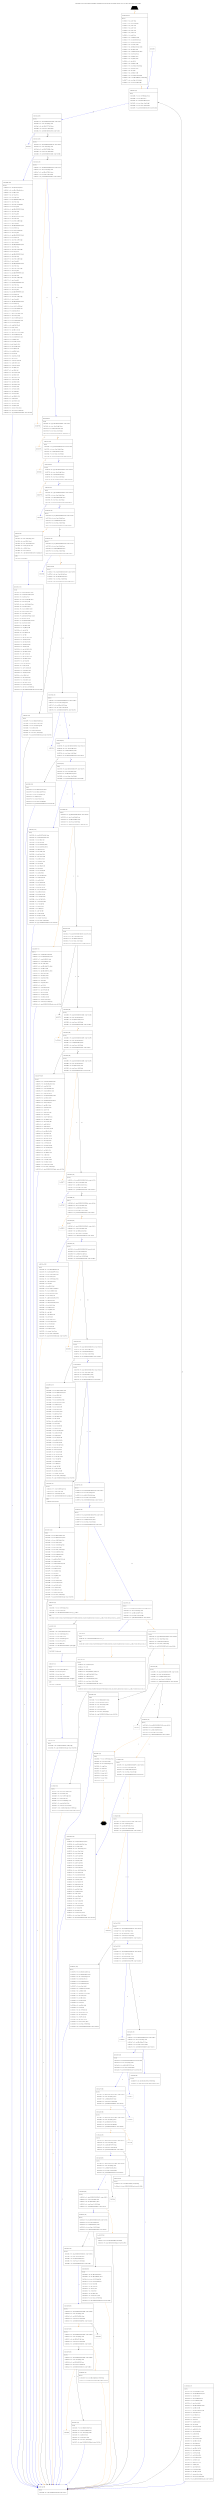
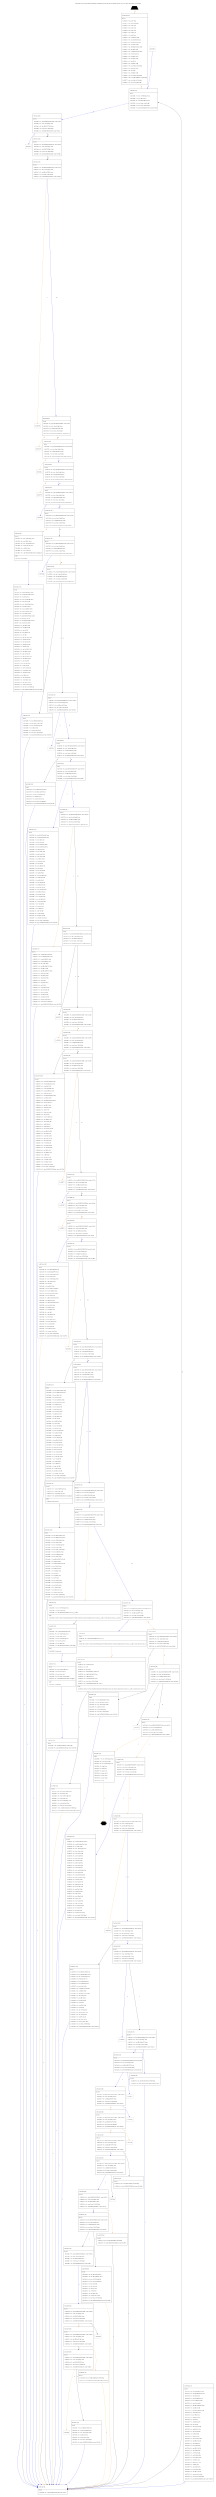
node "0x401beb [366]": removed
